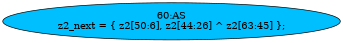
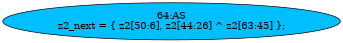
node "60:AS z2_next = { z2[50:6], z2[44:26] ^ z2[63:45] };": label "60:AS z2_next = { z2[50:6], z2[44:26] ^ z2[63:45] };" -> "64:AS z2_next = { z2[50:6], z2[44:26] ^ z2[63:45] };"
